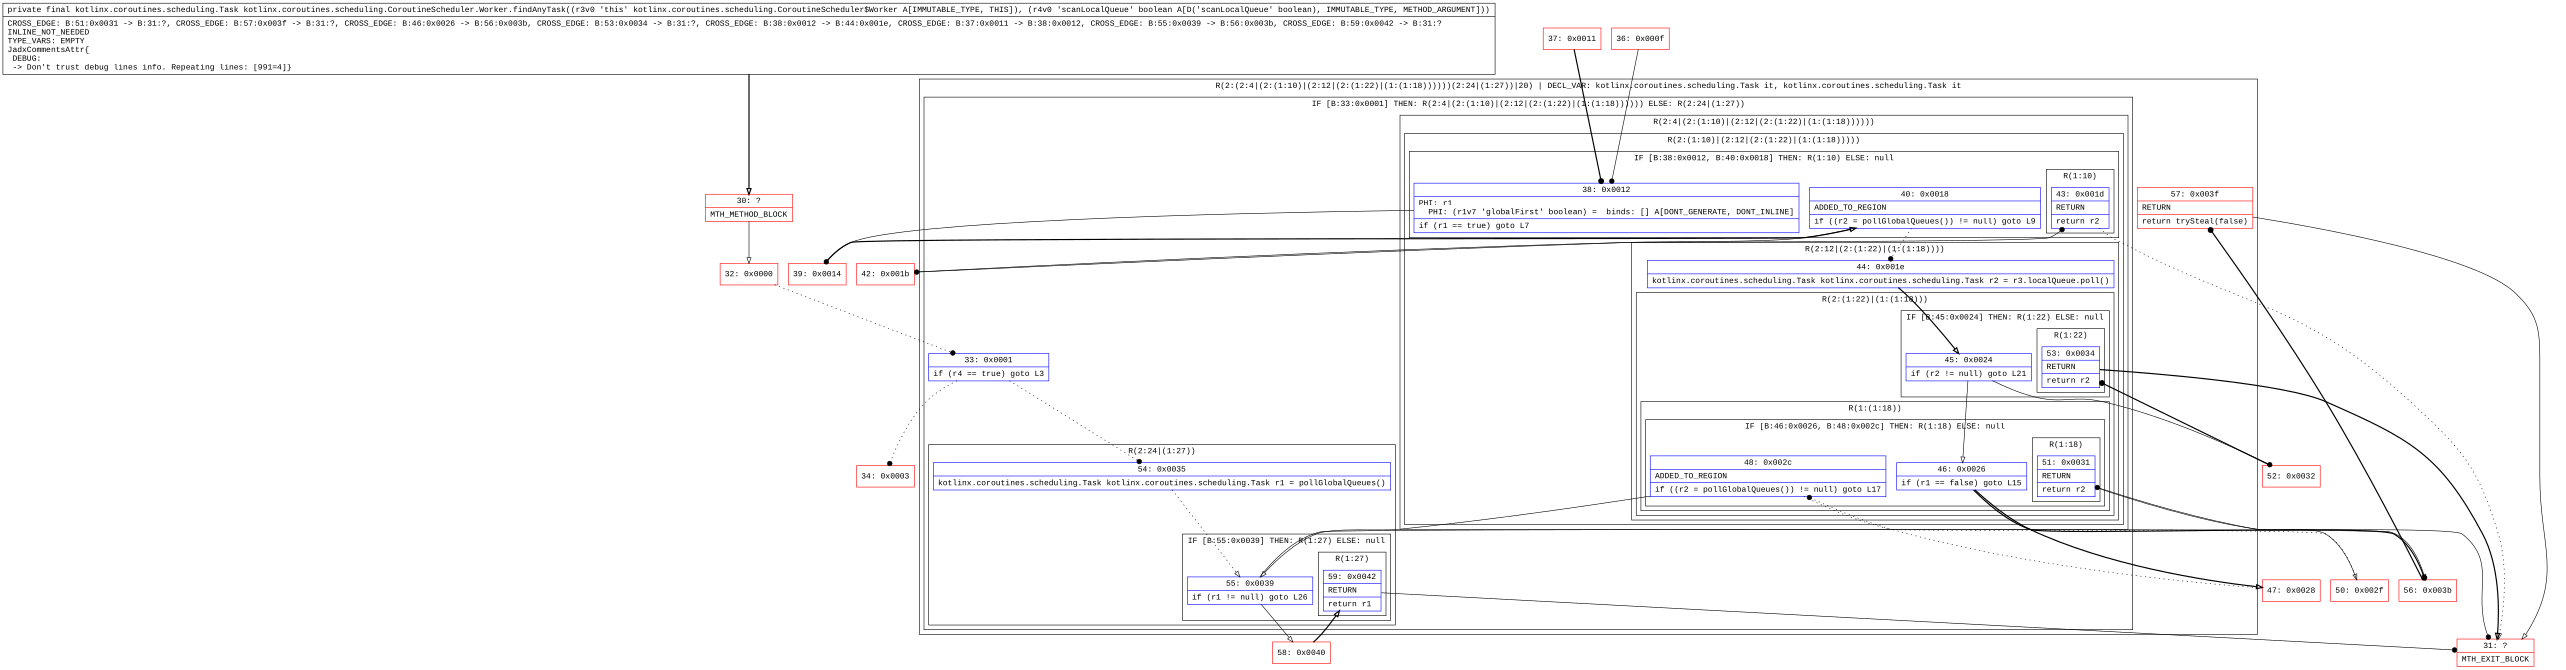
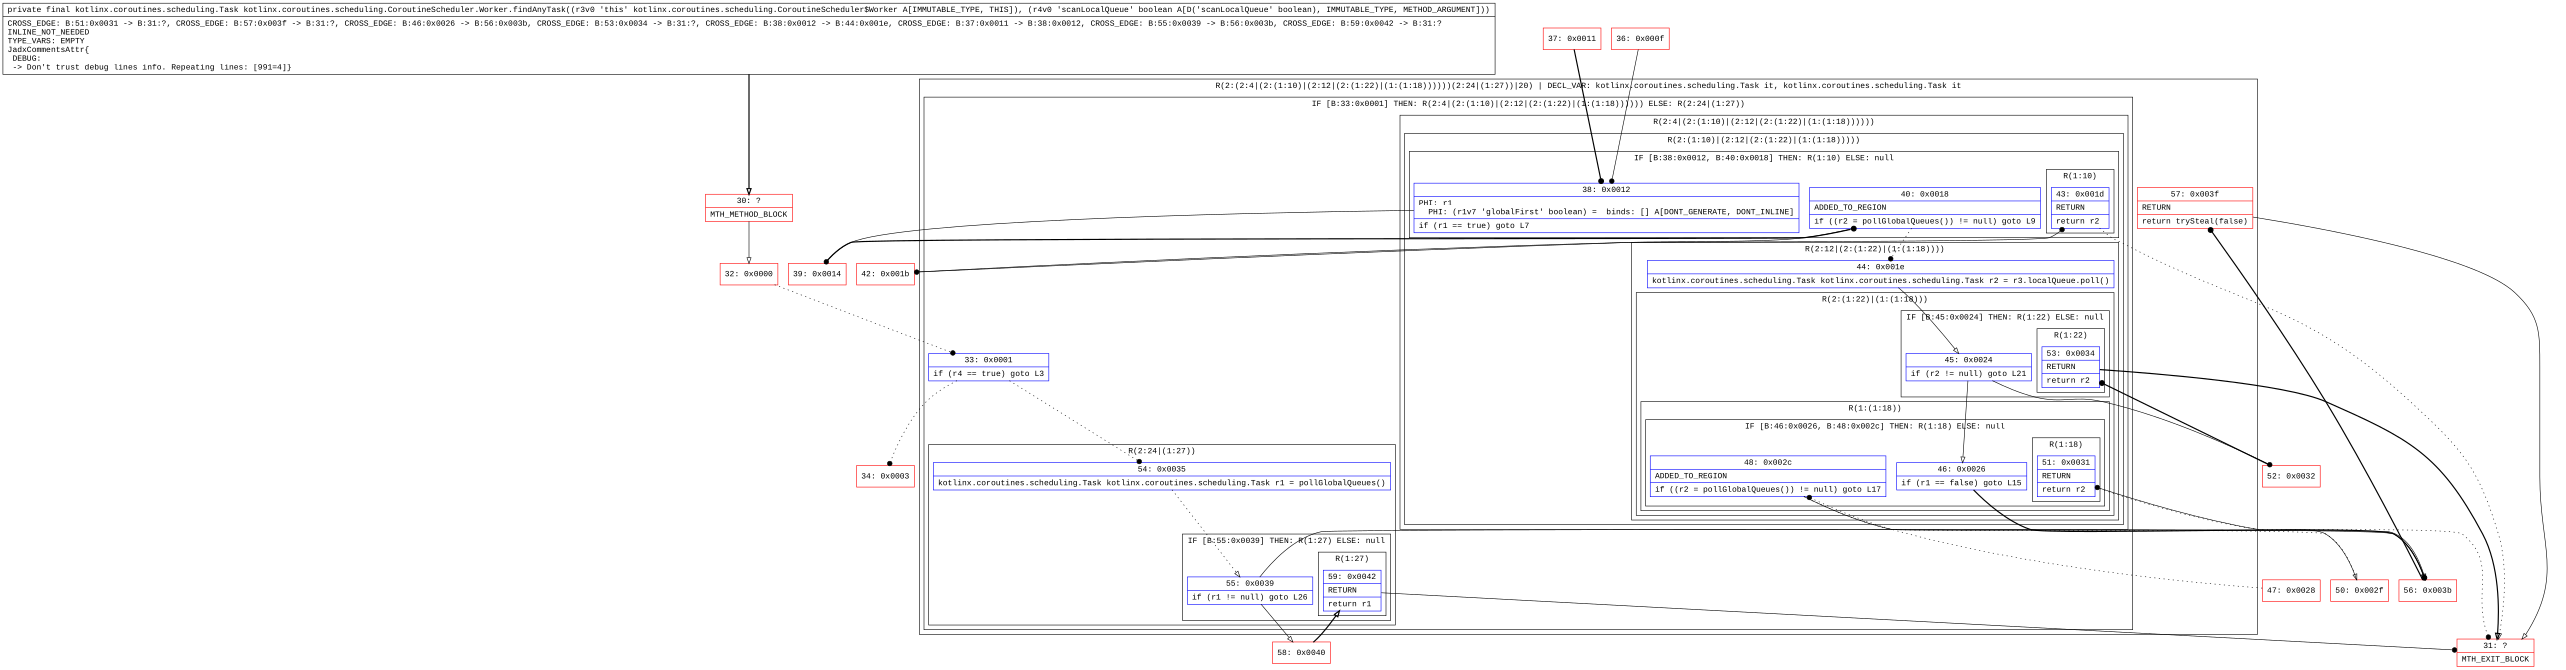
edge "39: 0x0014" -> "40: 0x0018": arrowhead onormal -> dot
edge "44: 0x001e" -> "45: 0x0024": style bold -> solid
edge "48: 0x002c" -> "55: 0x0039": now "48: 0x002c" -> "56: 0x003b"
edge "51: 0x0031" -> "31: ?": style solid -> dotted
edge "46: 0x0026" -> "47: 0x0028": removed
